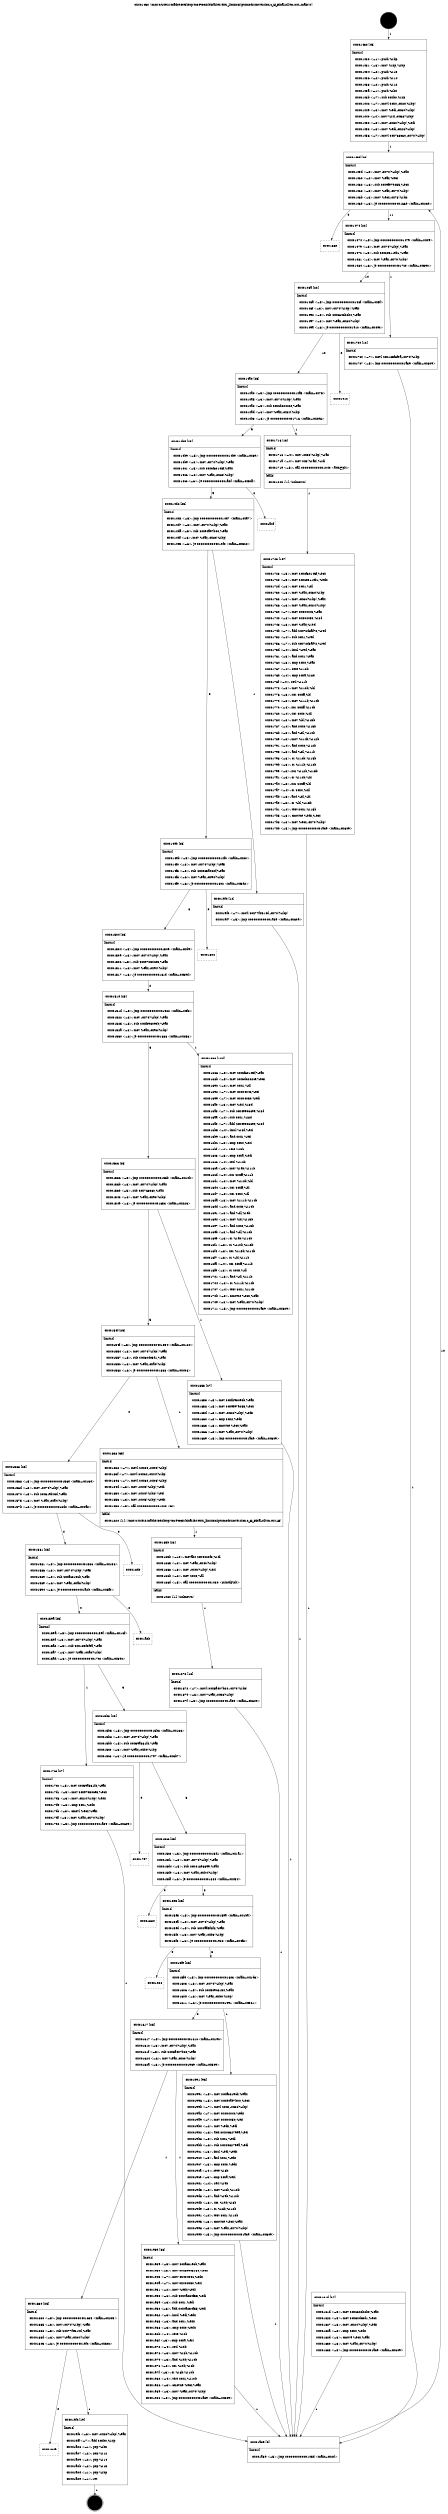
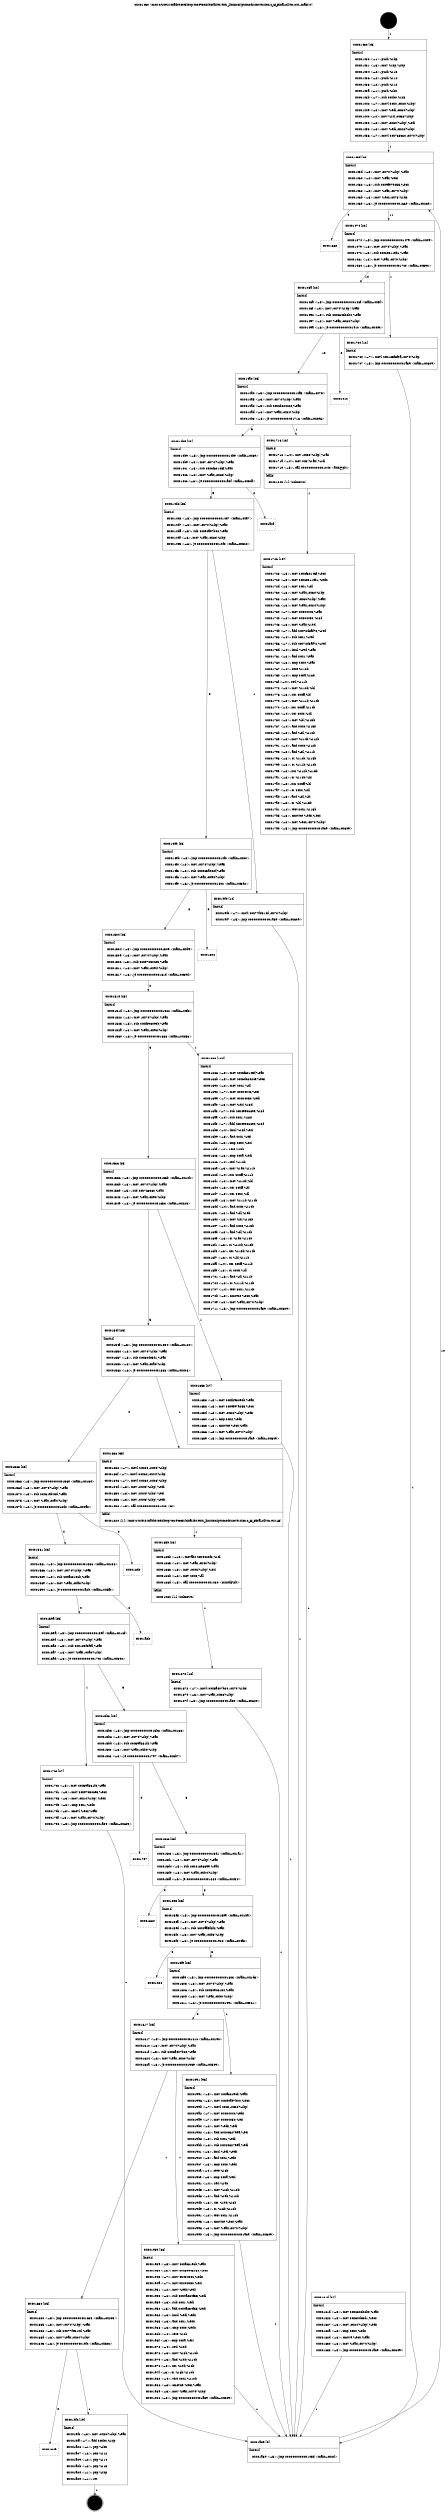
edge "0x4017cc [27]" -> "0x401a39 [5]": label " 1" -> " 7"
